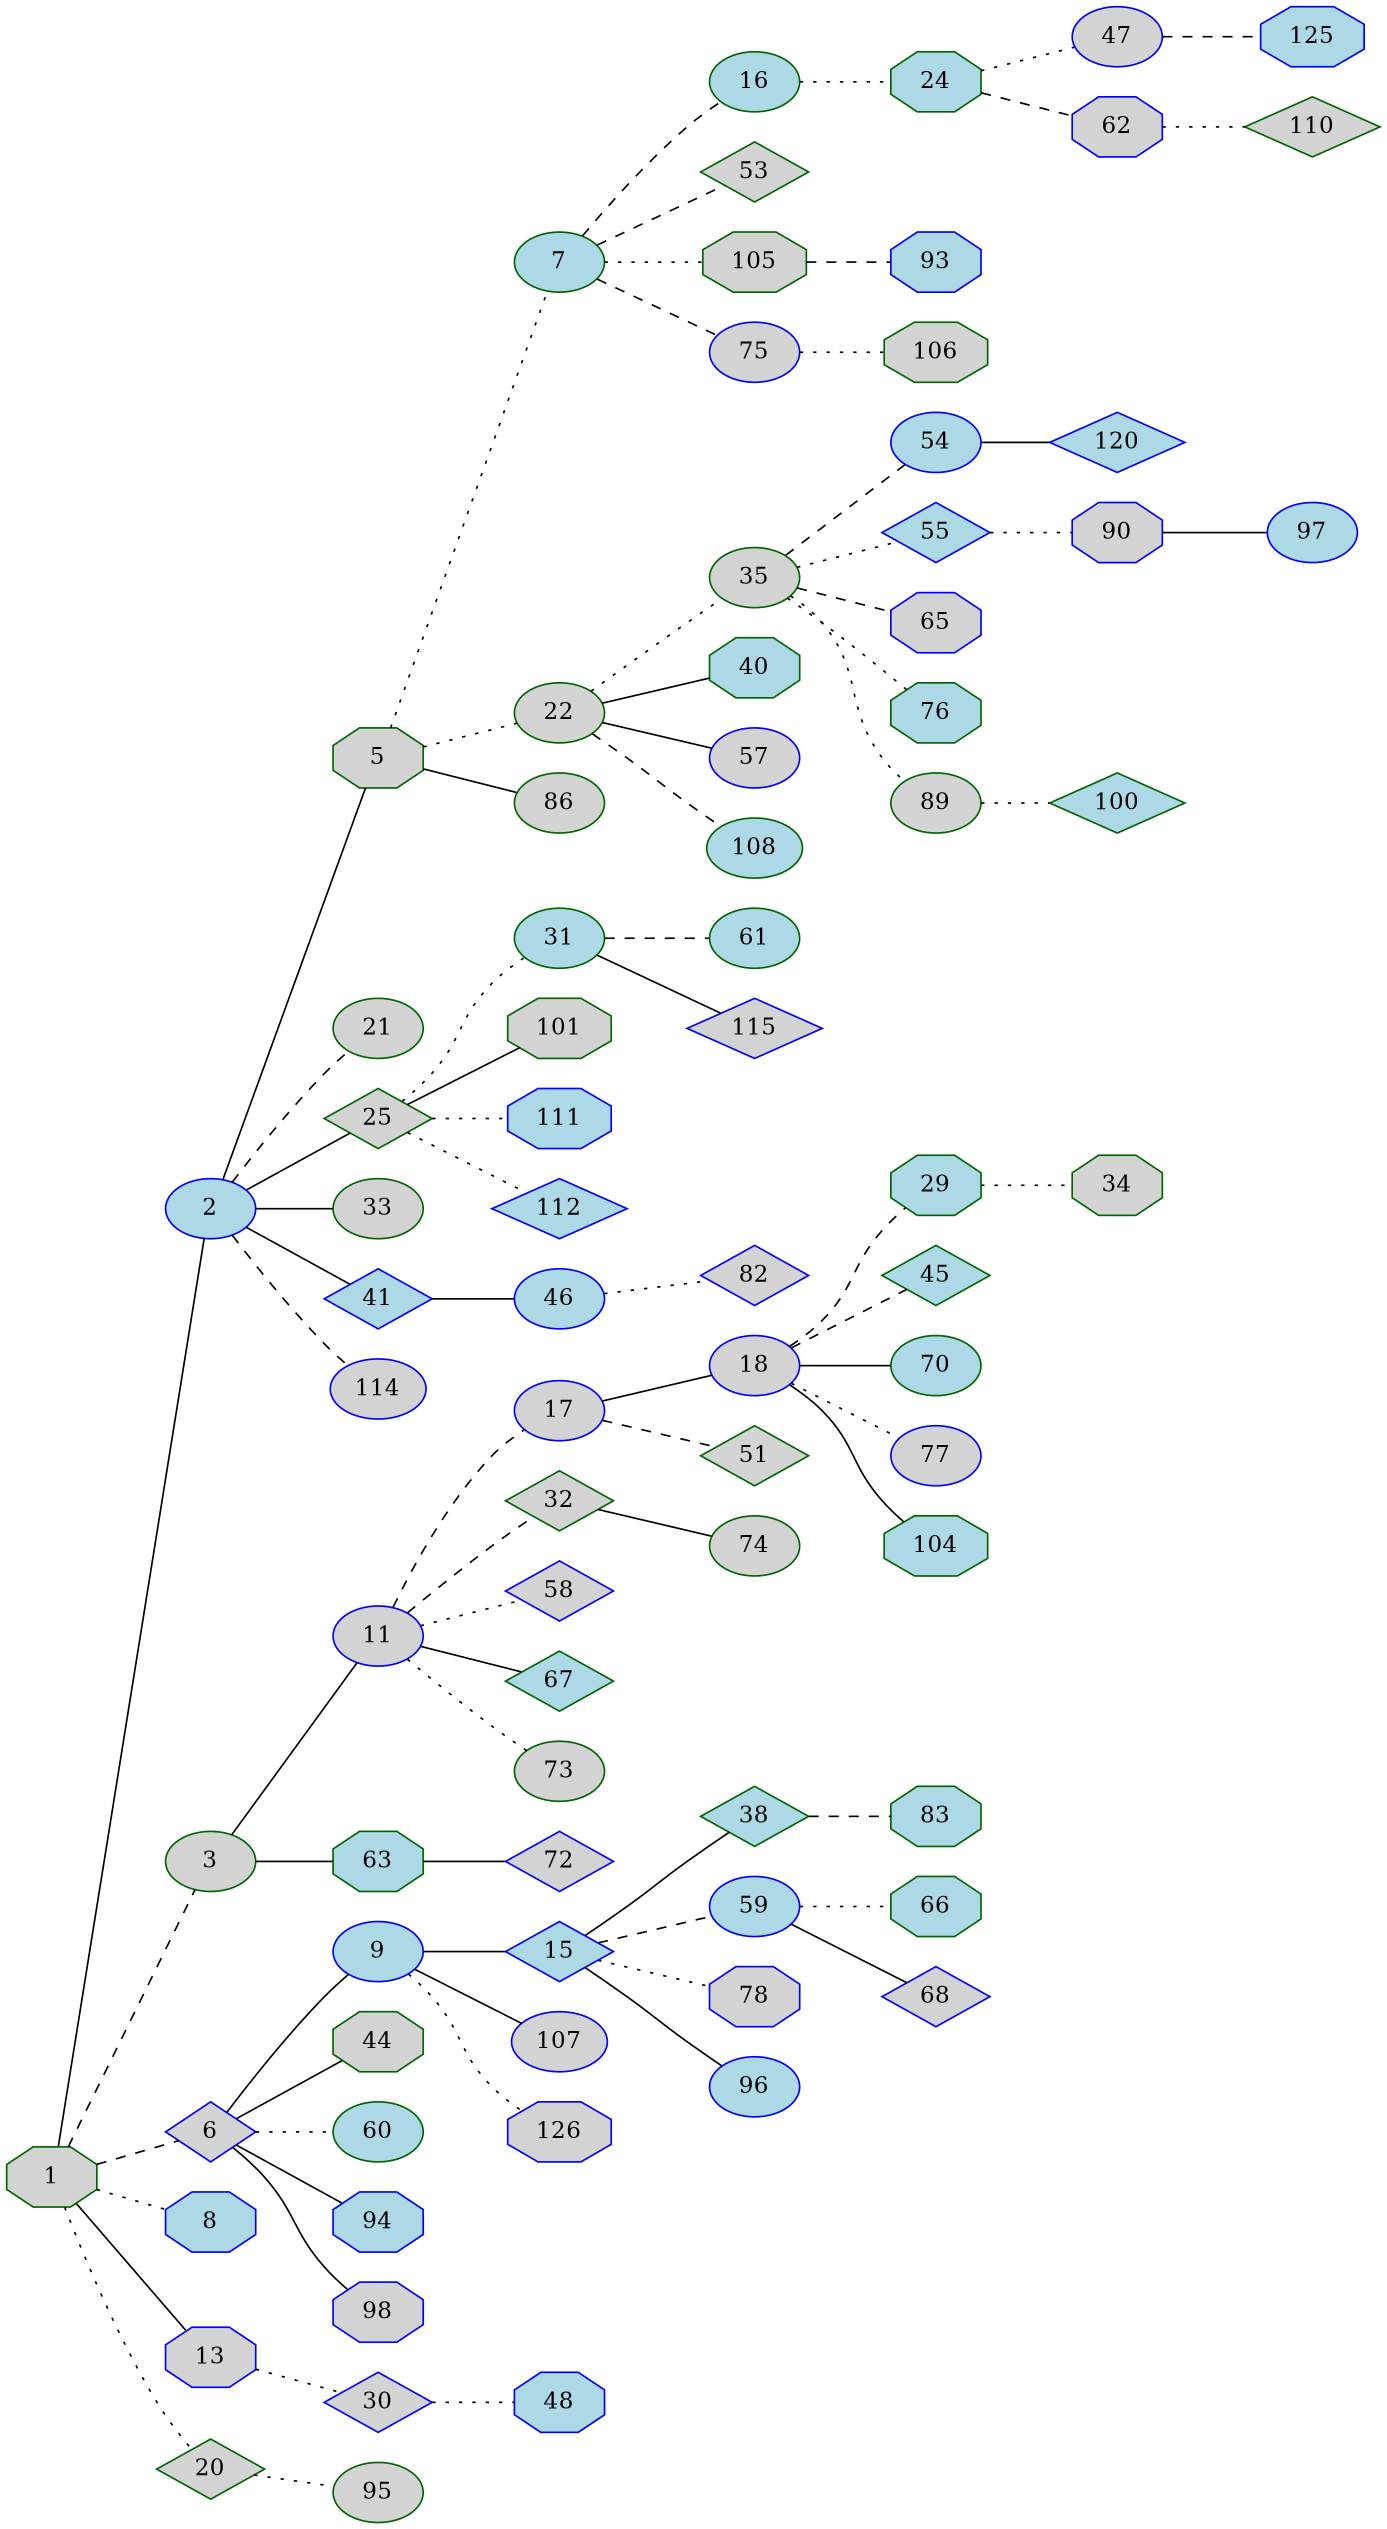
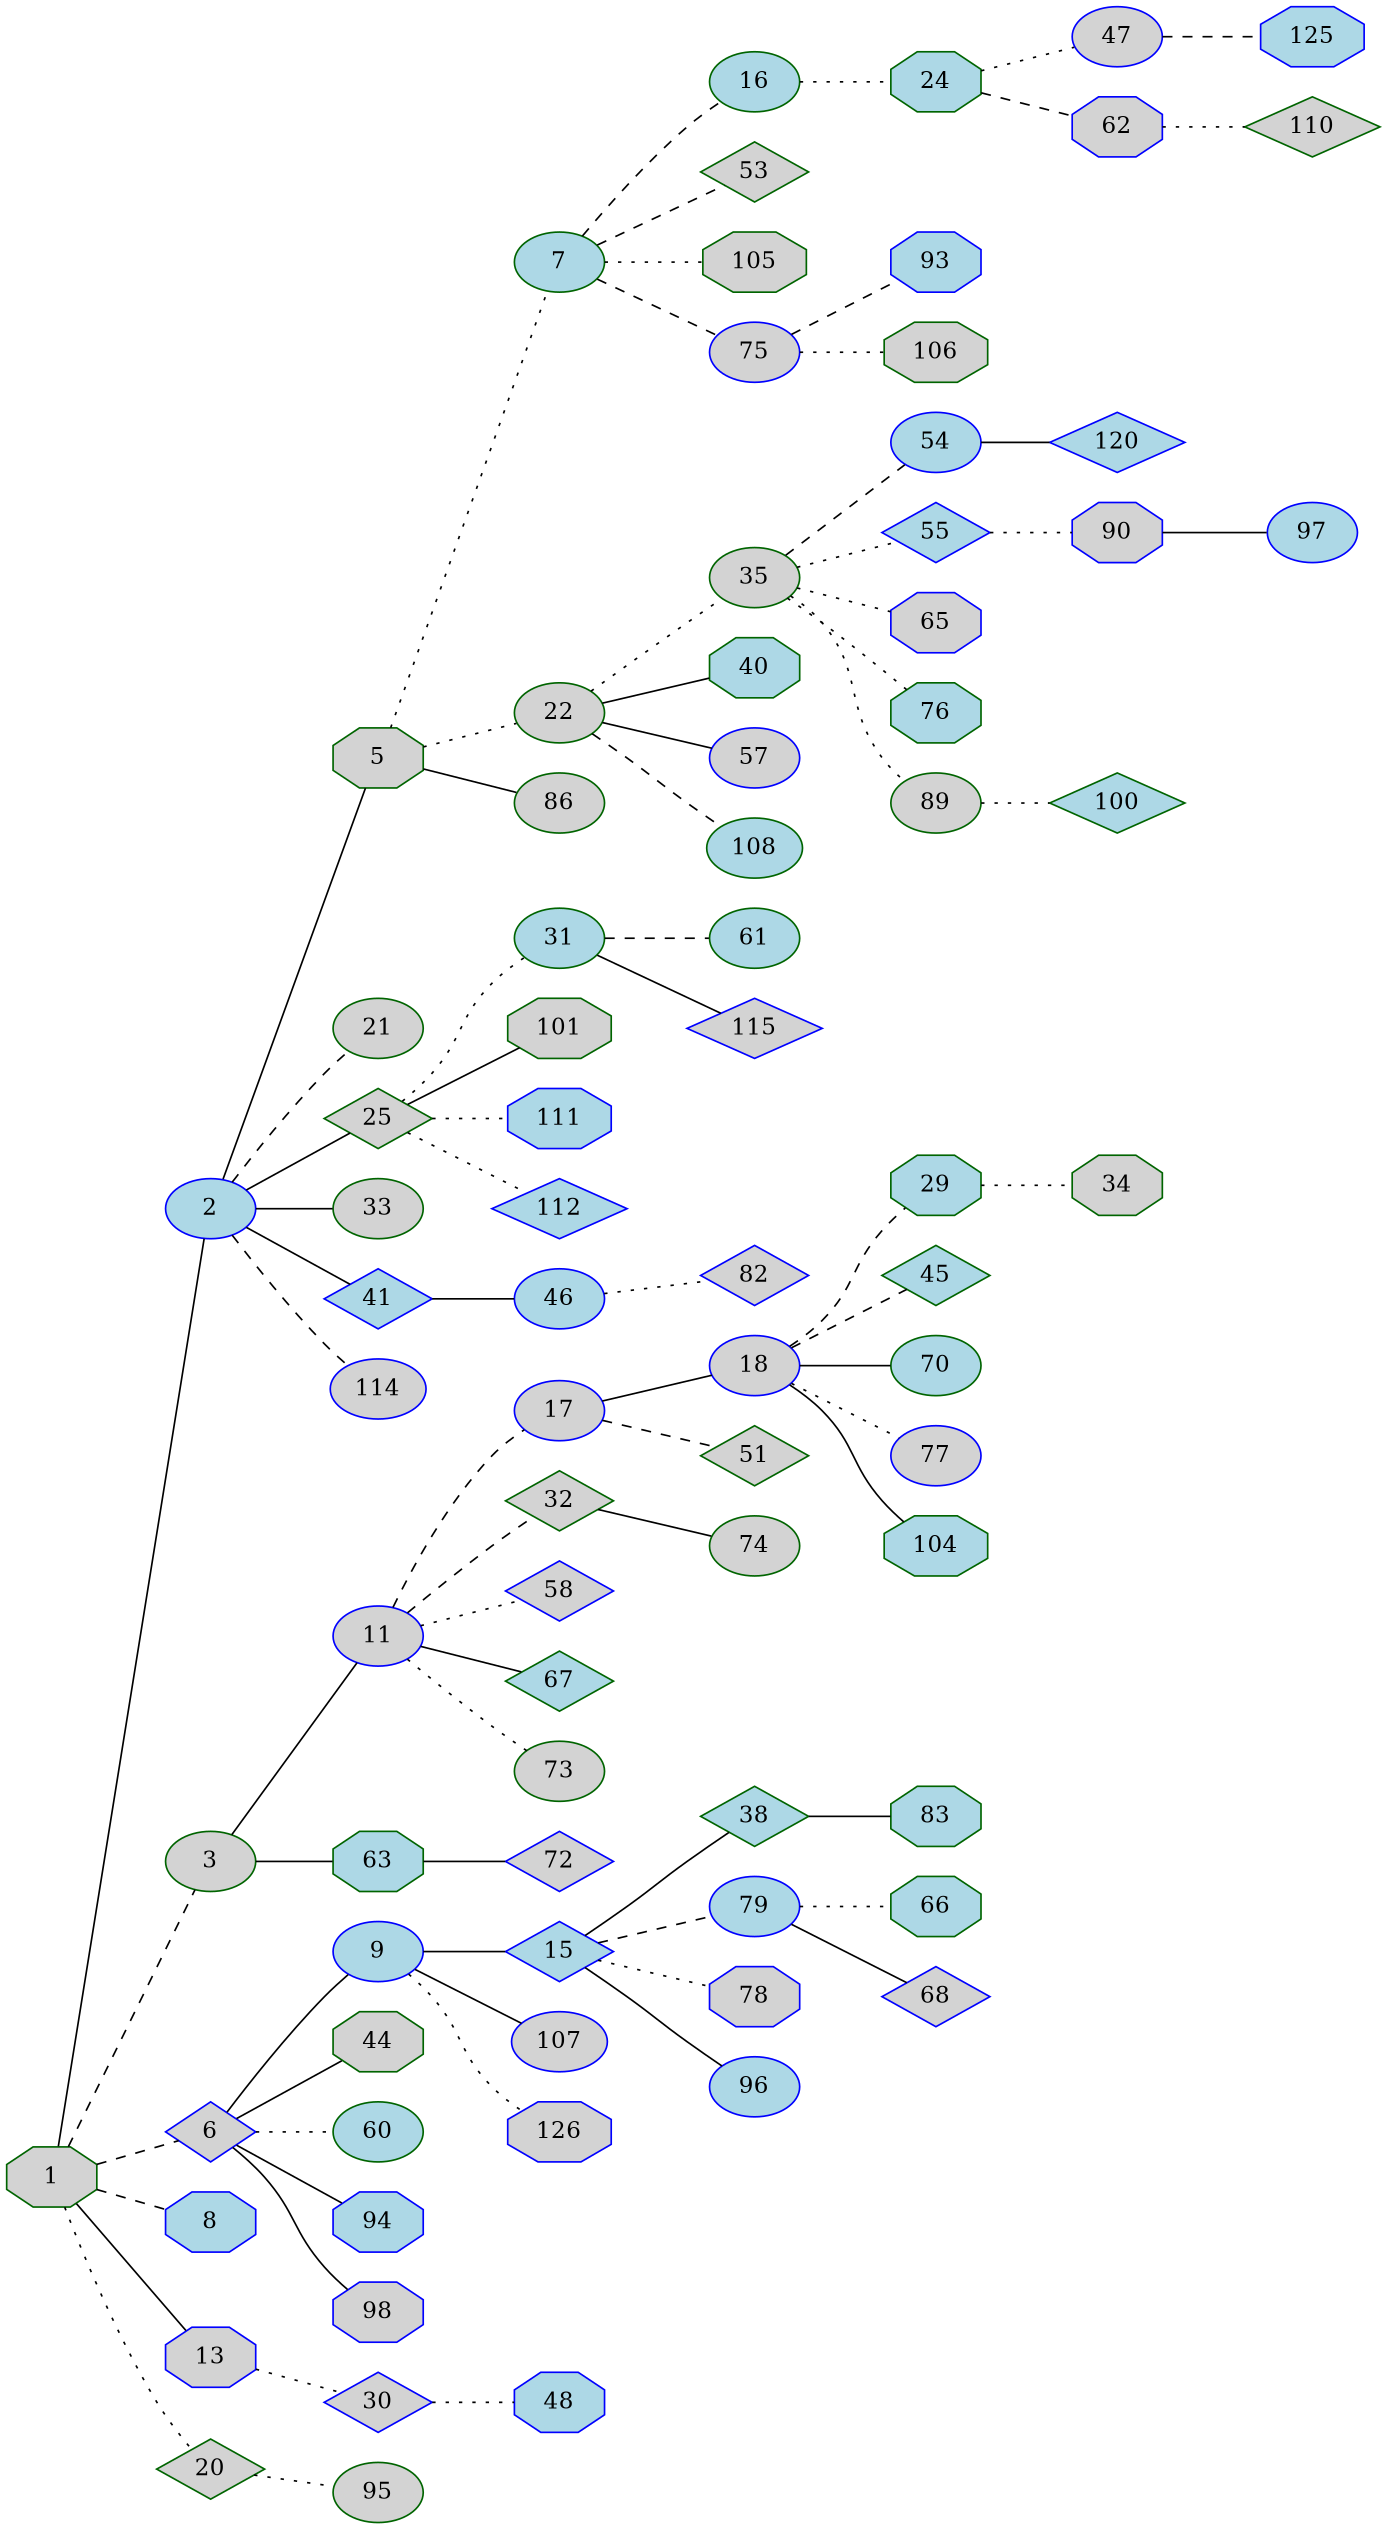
edge "105" -- "93": now "75" -- "93"
edge "35" -- "65": style dashed -> dotted
edge "38" -- "83": style dashed -> solid
node "59": label "59" -> "79"
edge "1" -- "8": style dotted -> dashed
